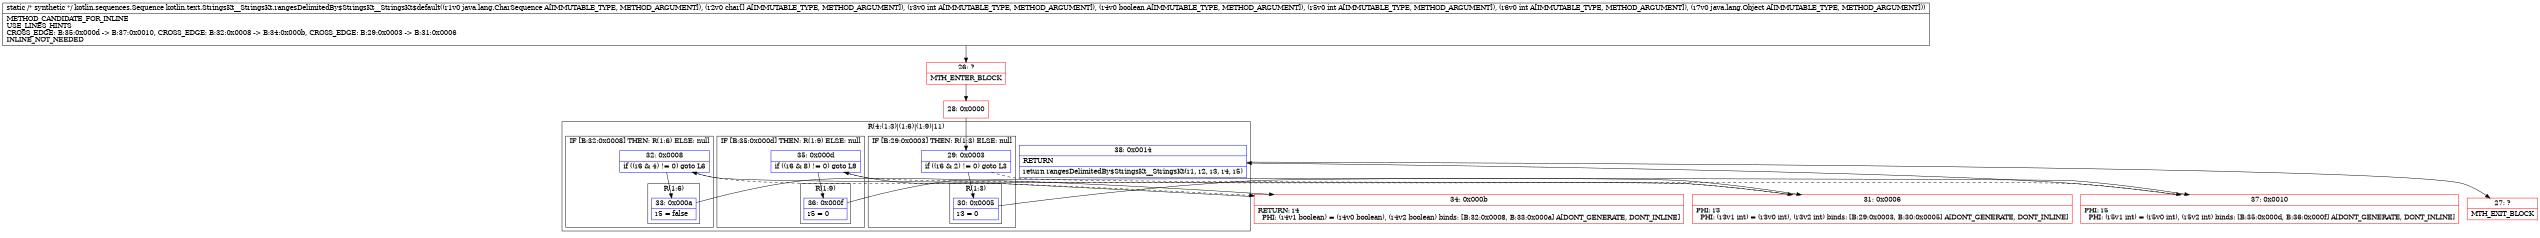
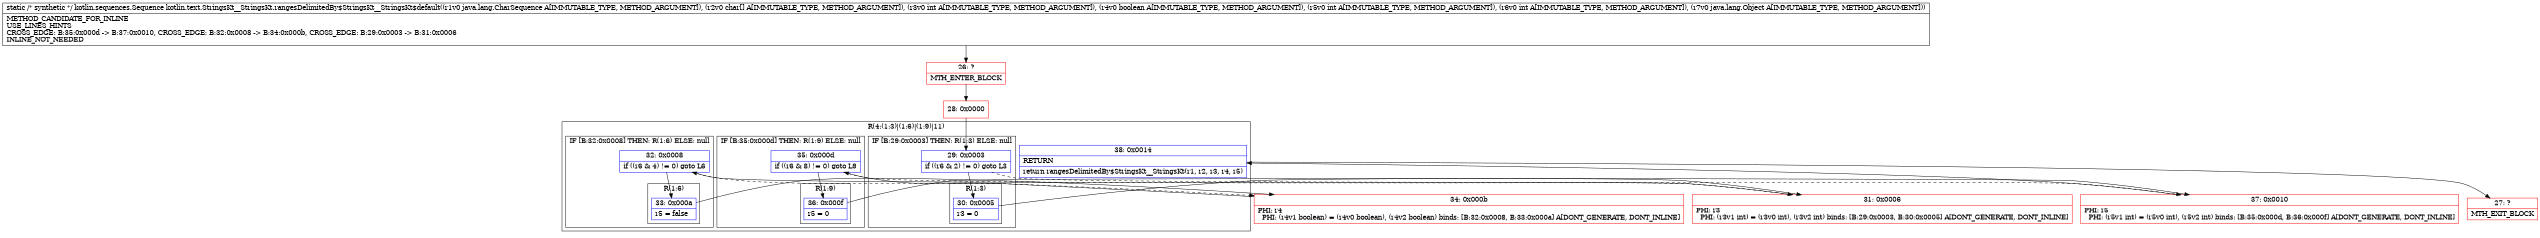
node "34: 0x000b": text "RETURN: r4" -> "PHI: r4"
